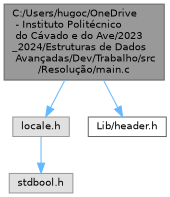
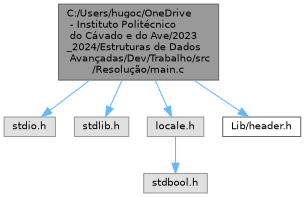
node "stdio.h": added
node "stdlib.h": added
